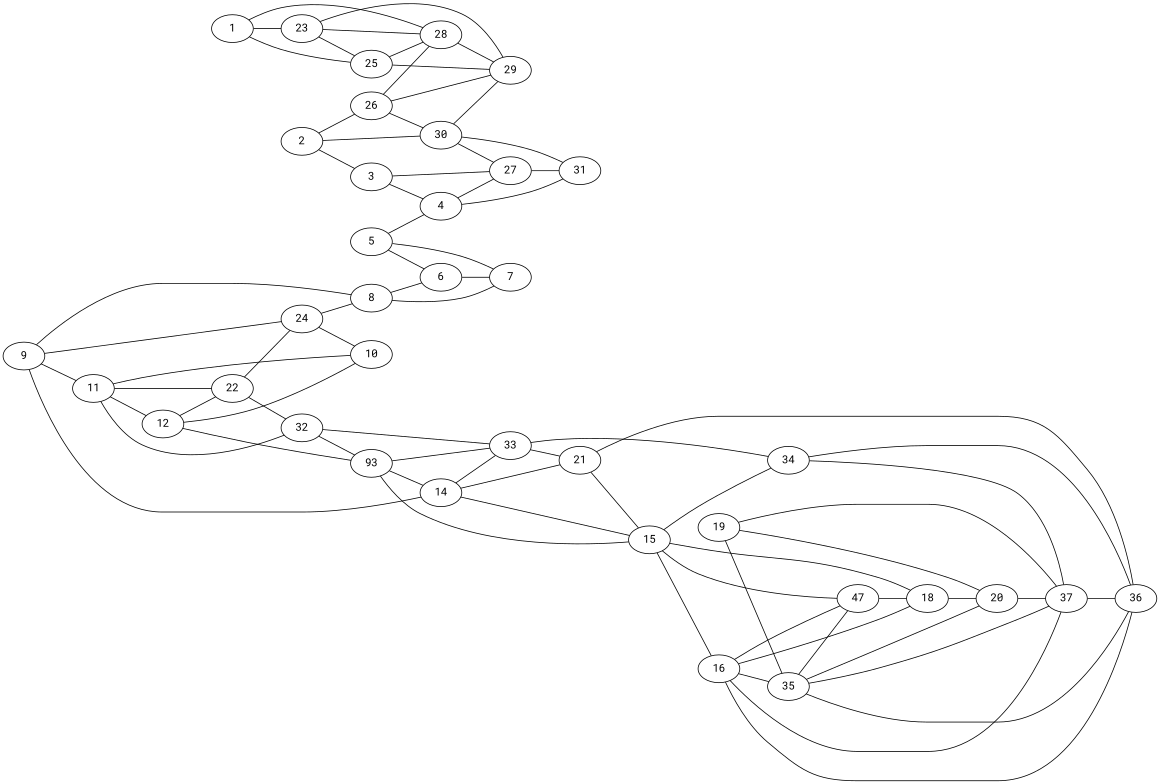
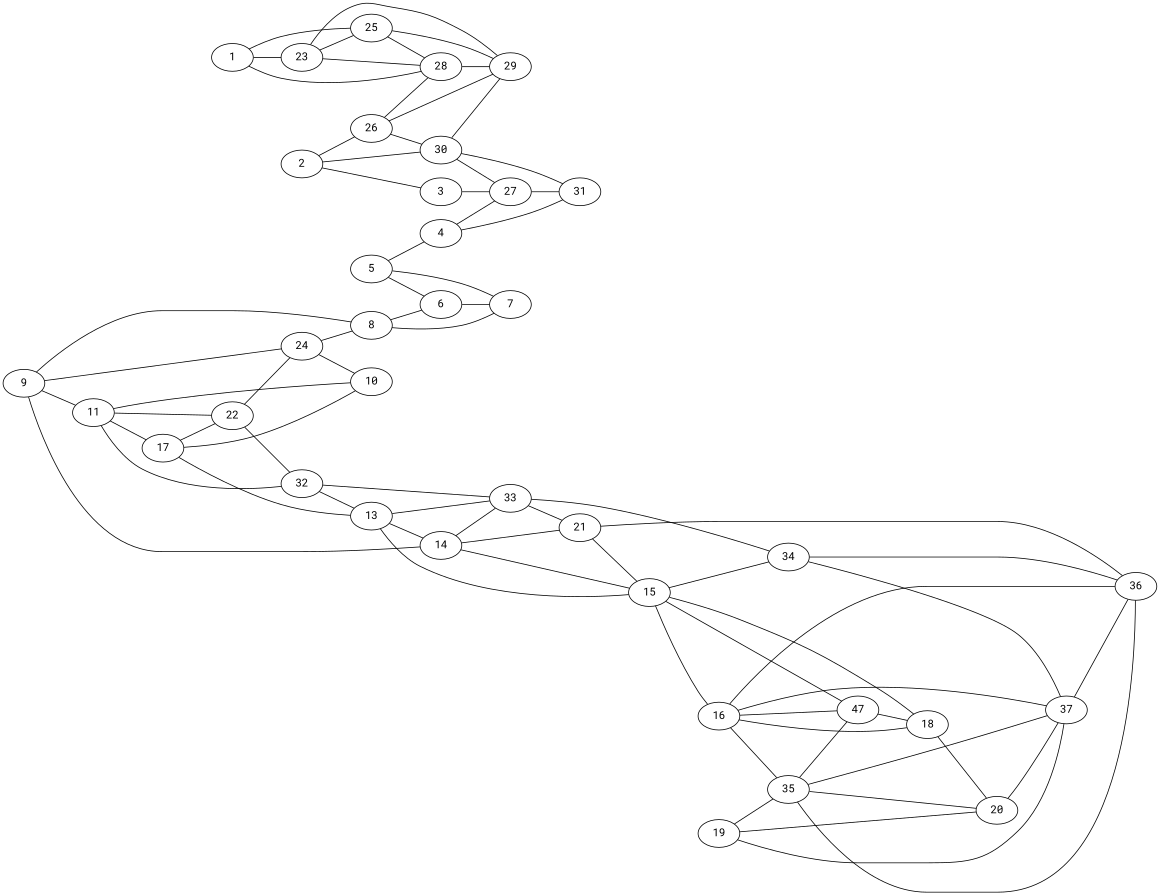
edge "3" -- "4": removed
node "12": label "12" -> "17"
node "93": label "93" -> "13"
